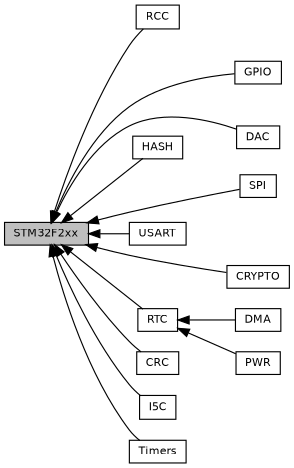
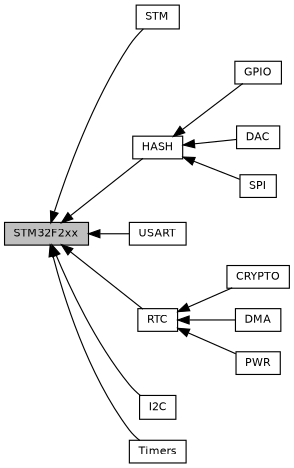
node "RCC": label "RCC" -> "STM"
edge "GPIO" -> "STM32F2xx": now "GPIO" -> "HASH"
edge "DAC" -> "STM32F2xx": now "DAC" -> "HASH"
edge "SPI" -> "STM32F2xx": now "SPI" -> "HASH"
edge "CRYPTO" -> "STM32F2xx": now "CRYPTO" -> "RTC"
node "CRC": removed
node "I5C": label "I5C" -> "I2C"
